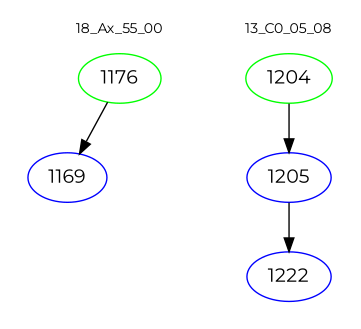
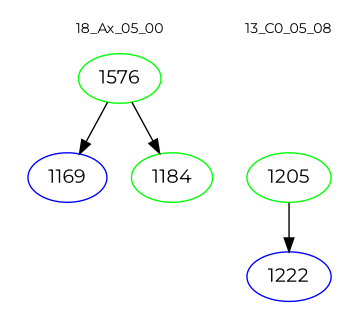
cluster "18_Ax_55_00": label "18_Ax_55_00" -> "18_Ax_05_00"
node "1176": label "1176" -> "1576"
node "1204": removed
node "1184": added
node "1205": color blue -> green
